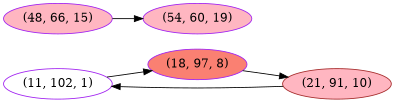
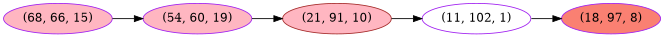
node "(48, 66, 15)": label "(48, 66, 15)" -> "(68, 66, 15)"
edge "(18, 97, 8)" -> "(21, 91, 10)": now "(54, 60, 19)" -> "(21, 91, 10)"
